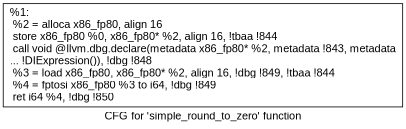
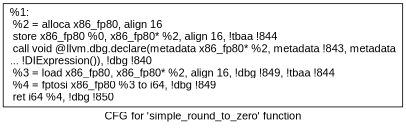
node "%1:": text "... !DIExpression()), !dbg !848" -> "... !DIExpression()), !dbg !840"
